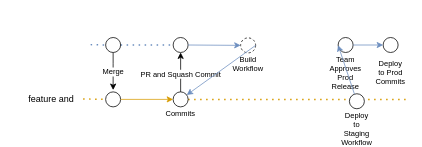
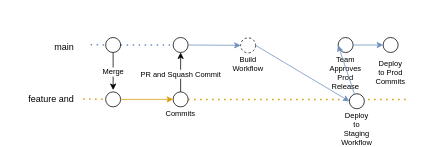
node "main": added
edge "Build Workflow" -> "Commits": now "Build Workflow" -> "Deploy to Staging Workflow"
